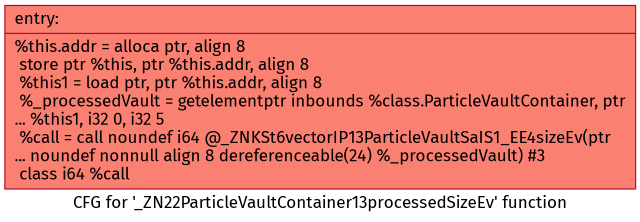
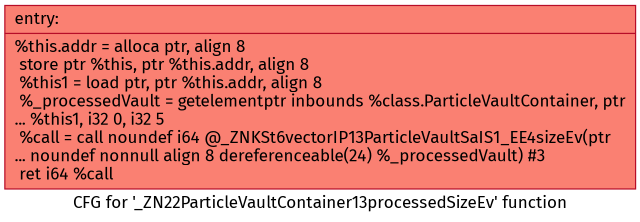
node "entry:": text "class i64 %call" -> "ret i64 %call"
